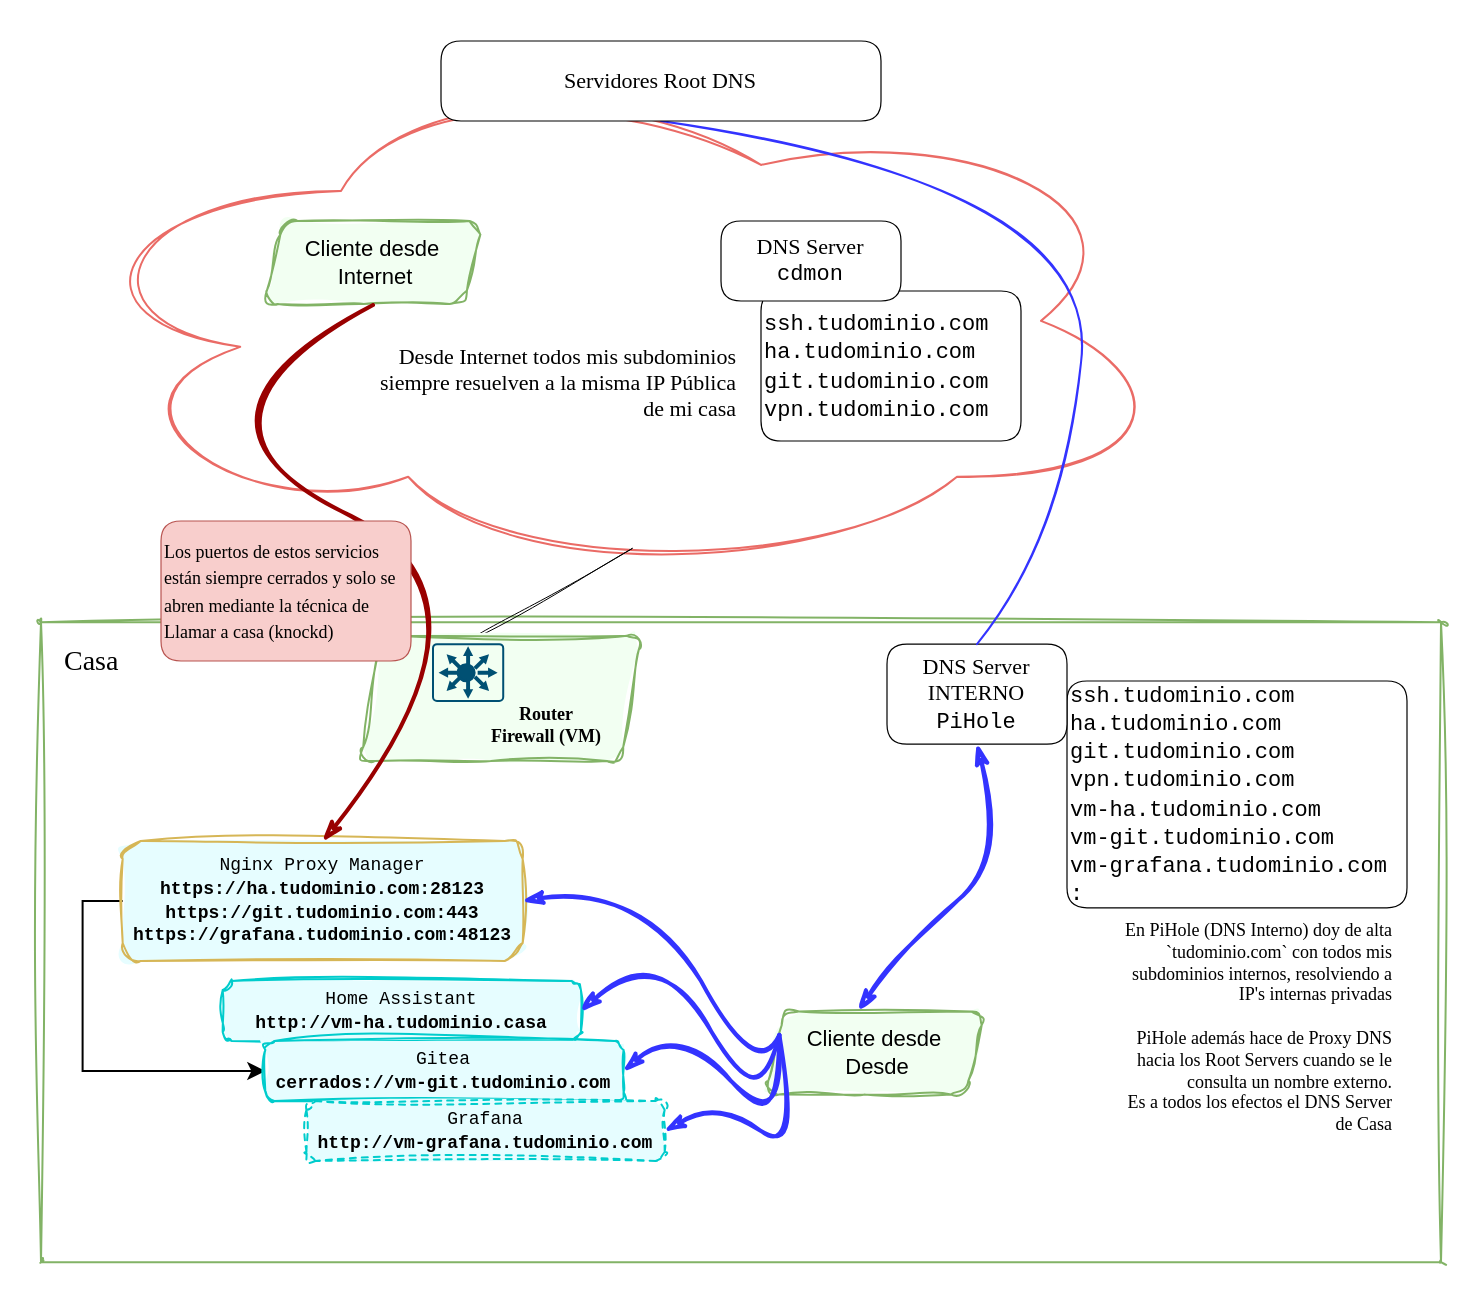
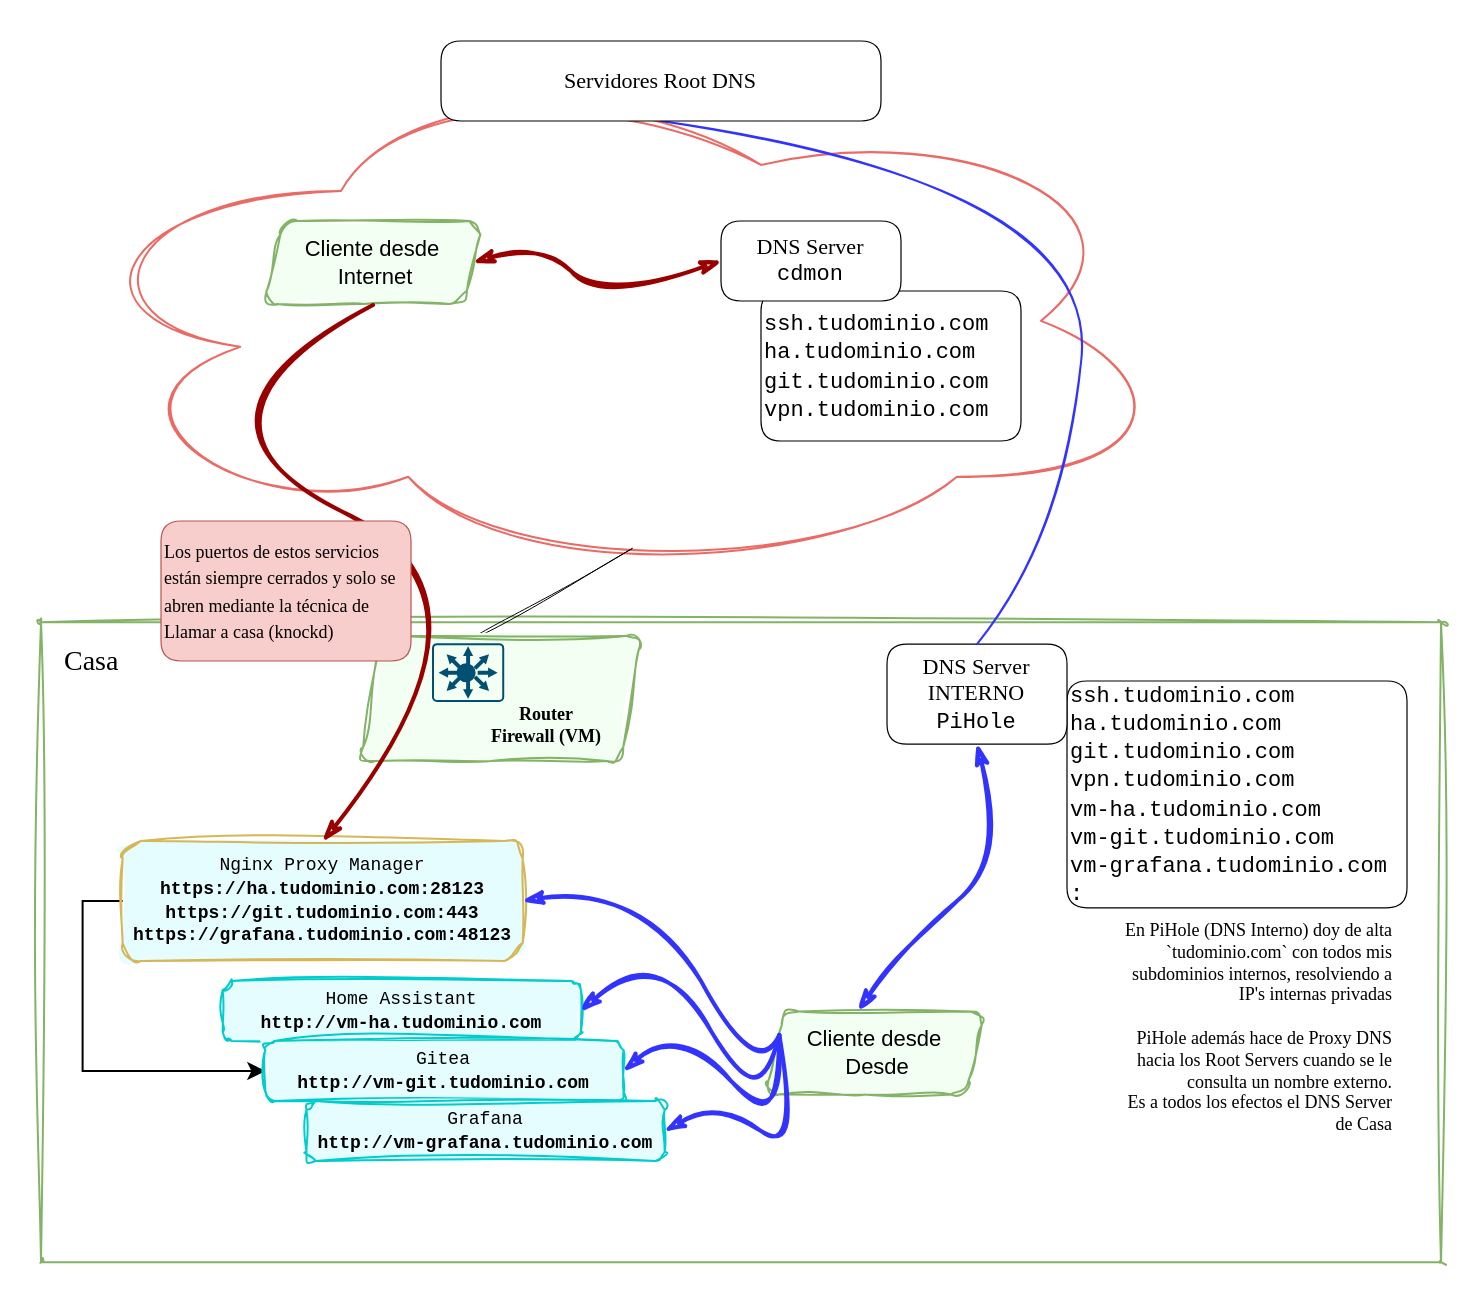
edge "DNS Server cdmon" -- "Cliente desde Internet": added
node "Desde Internet todos mis subdominios siempre resuelven a la misma IP Pública de mi casa": removed
node "Home Assistant http://vm-ha.tudominio.casa": label "Home Assistant http://vm-ha.tudominio.casa" -> "Home Assistant http://vm-ha.tudominio.com"
node "Gitea cerrados://vm-git.tudominio.com": label "Gitea cerrados://vm-git.tudominio.com" -> "Gitea http://vm-git.tudominio.com"
node "Grafana http://vm-grafana.tudominio.com": style dashed -> solid
